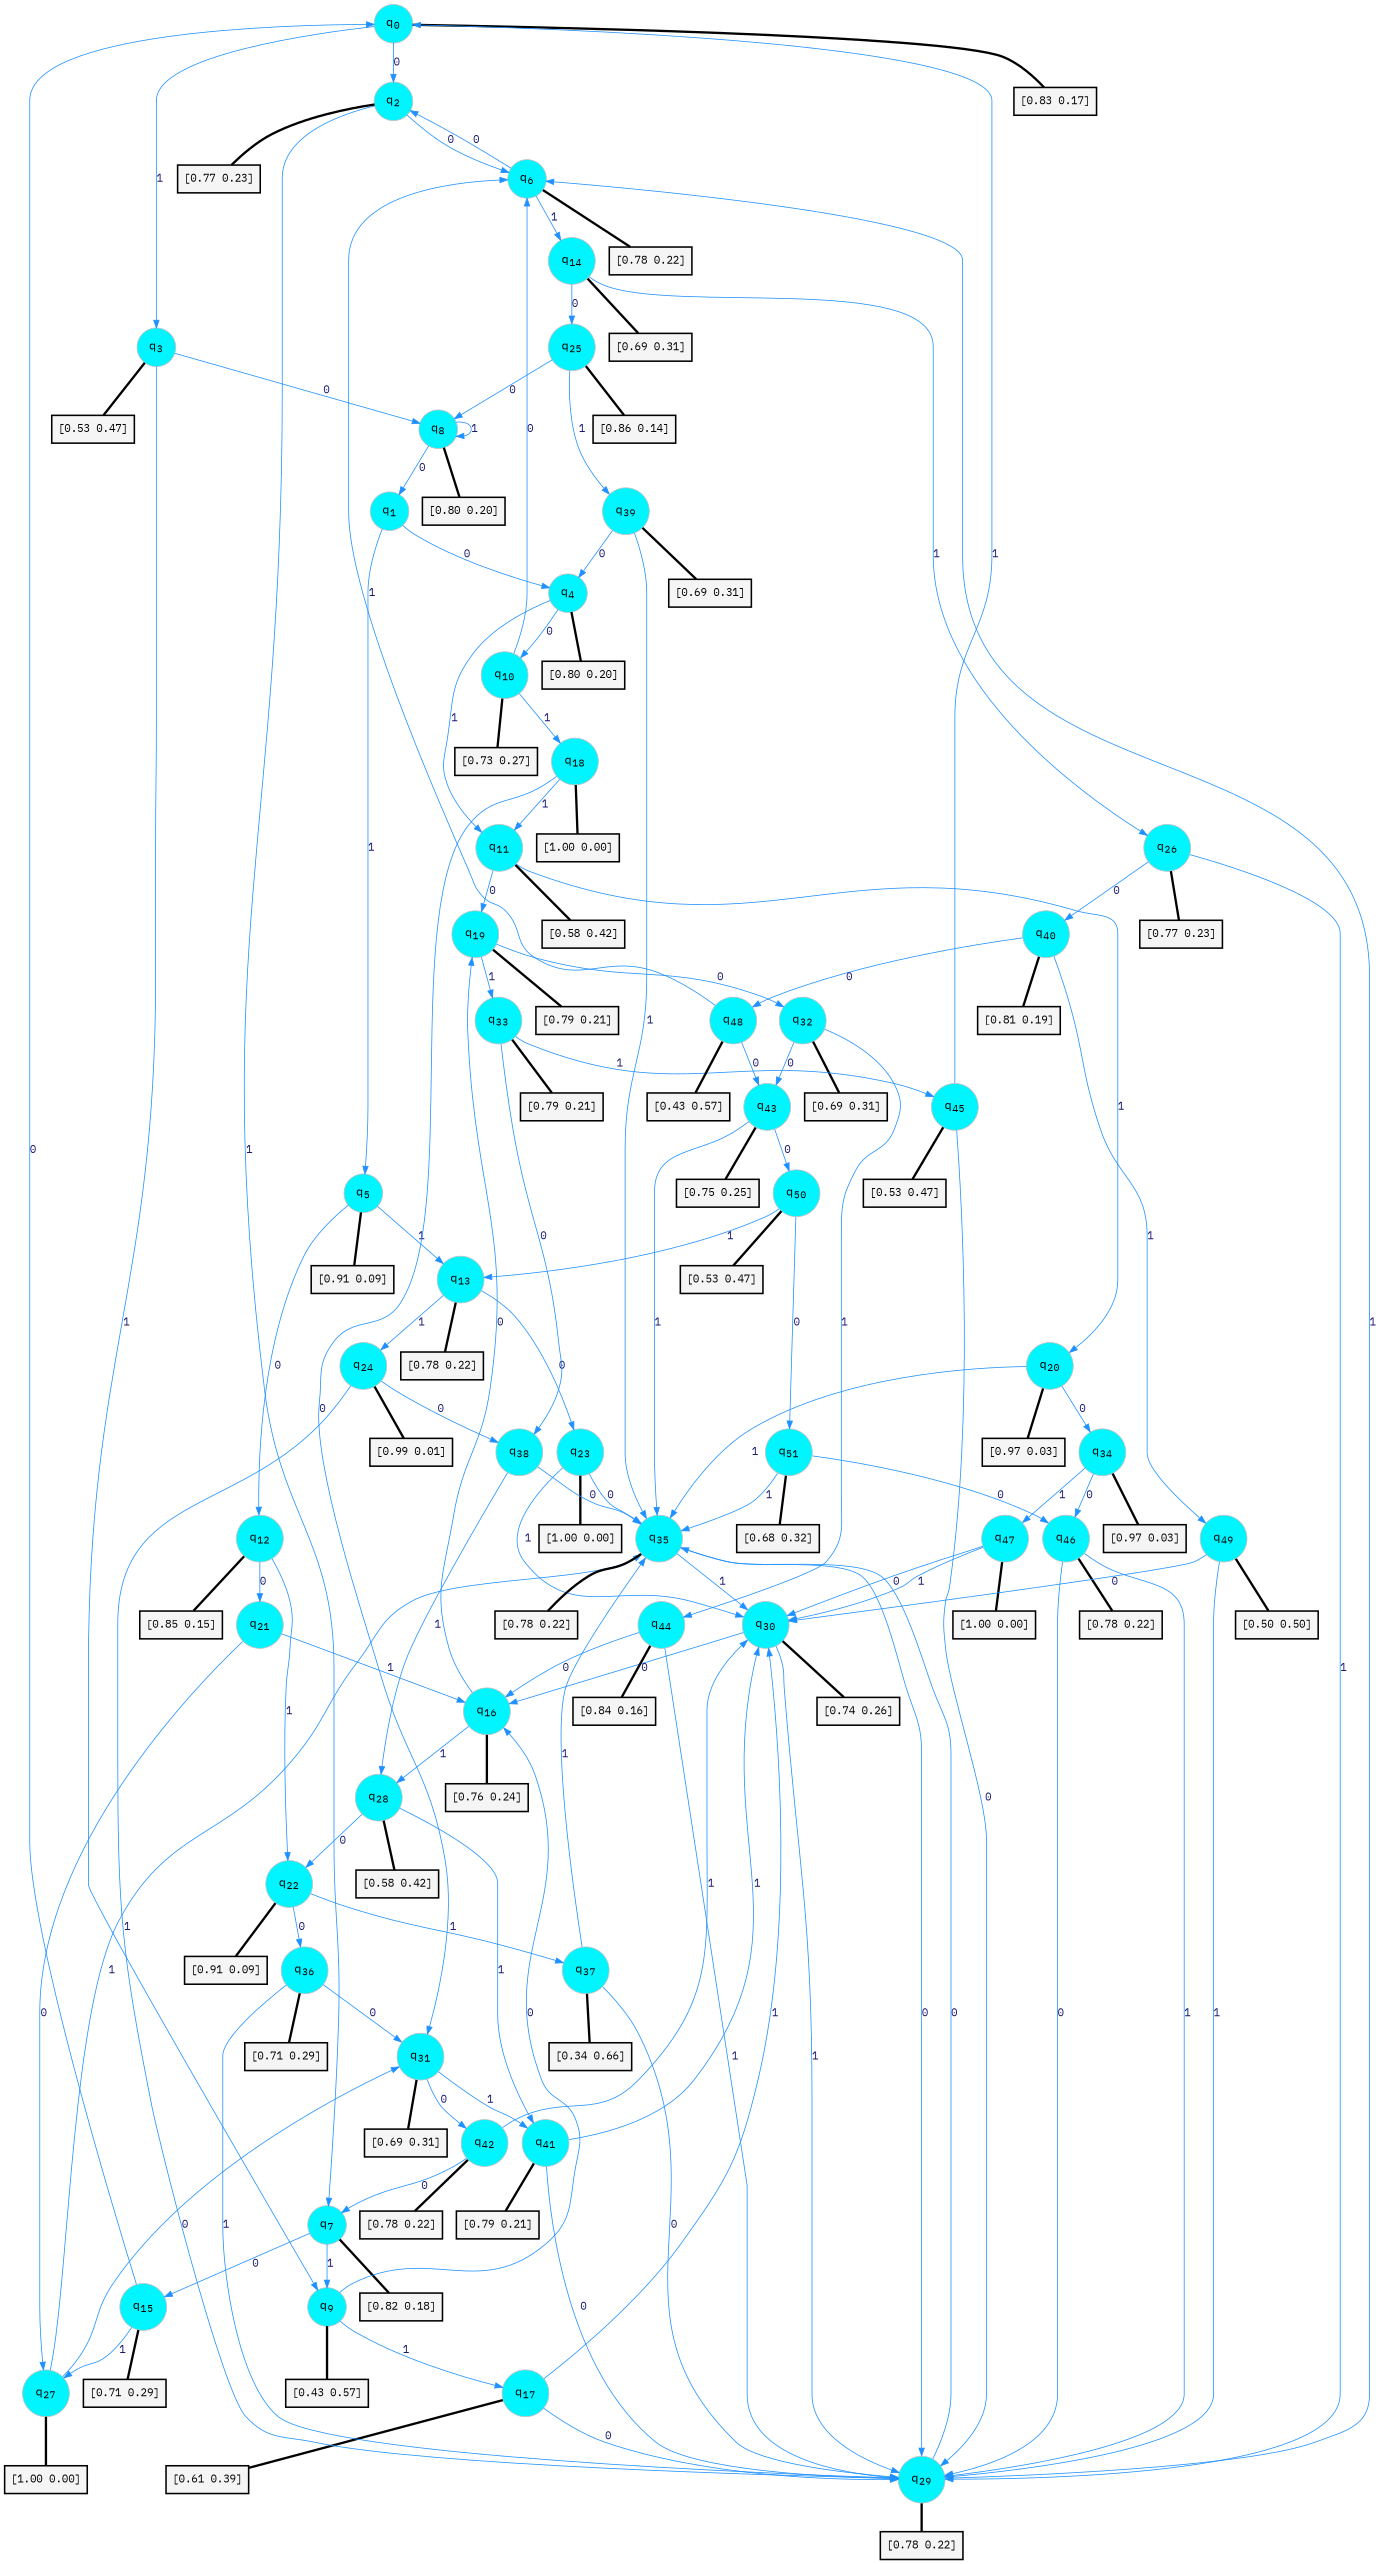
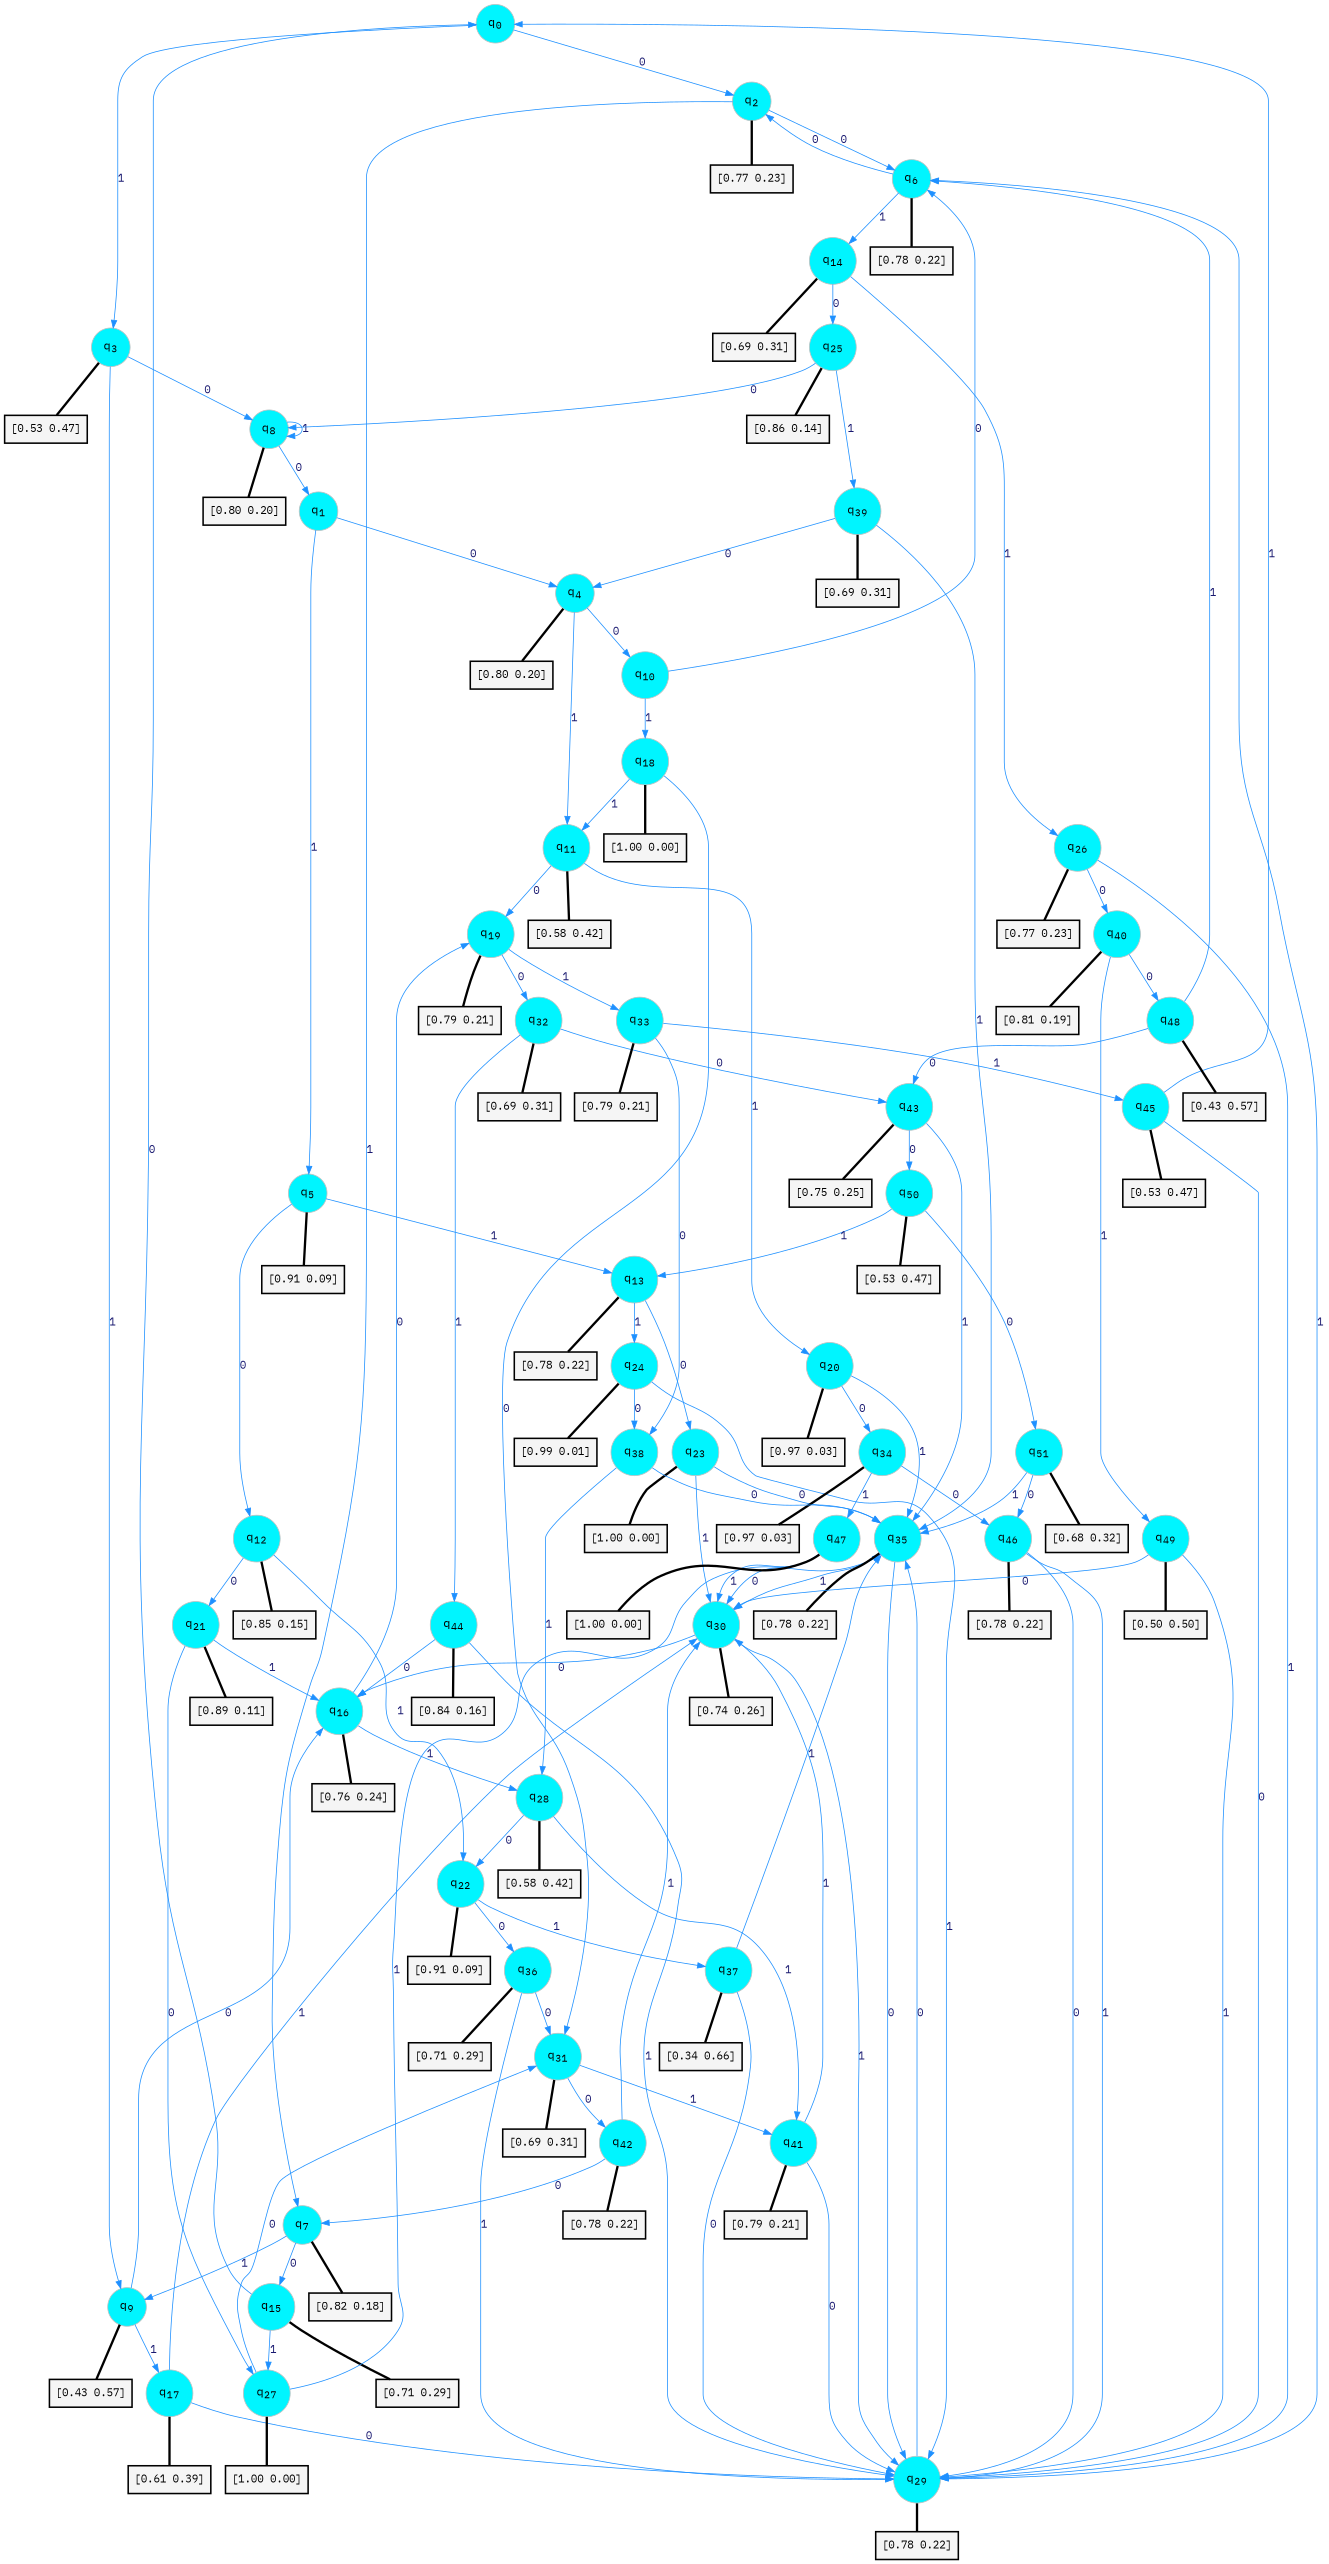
node "[0.83 0.17]": removed
node "[0.73 0.27]": removed
node "[0.89 0.11]": added
